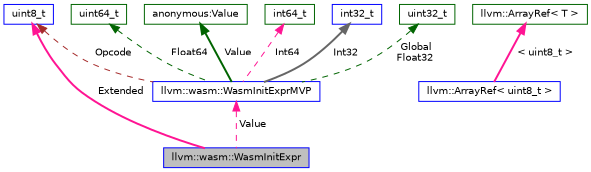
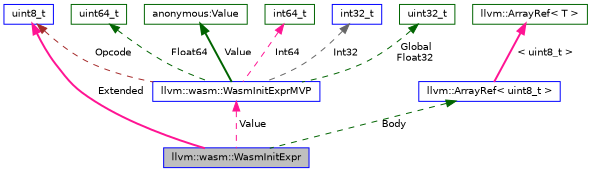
edge "llvm::wasm::WasmInitExprMVP" -> "int32_t": style bold -> dashed
edge "llvm::wasm::WasmInitExpr" -> "llvm::ArrayRef< uint8_t >": added, label "Body"
